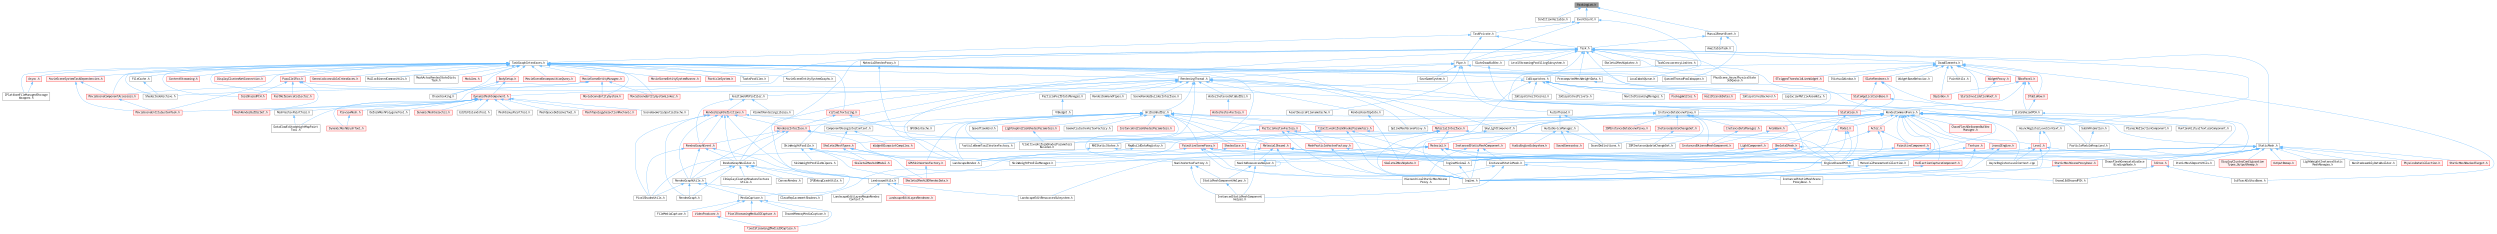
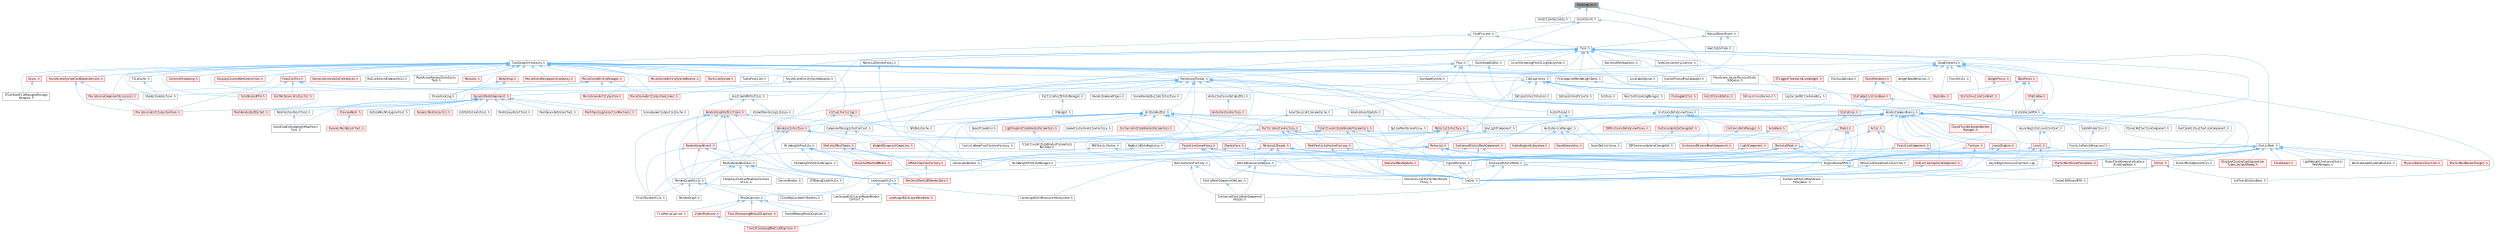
edge "SlateSharedPCH.h" -> "DrawElements.h": added
edge "MovieSceneEntitySystemLinker.h" -> "MovieSceneEntitySystemGraphs.h": added
node "IoStore.h": added
edge "SplineMeshSceneProxy.h" -> "InstanceDataSceneProxy.h": now "SoundGenerator.h" -> "InstanceDataSceneProxy.h"
edge "ShaderCore.h" -> "UniformBuffer.h": now "ShaderCore.h" -> "AssetSourceFilenameCache.h"
node "OutputRemap.h": label "OutputRemap.h" -> "FleshAsset.h"
node "FileMediaCapture.h": color grey40 -> red
